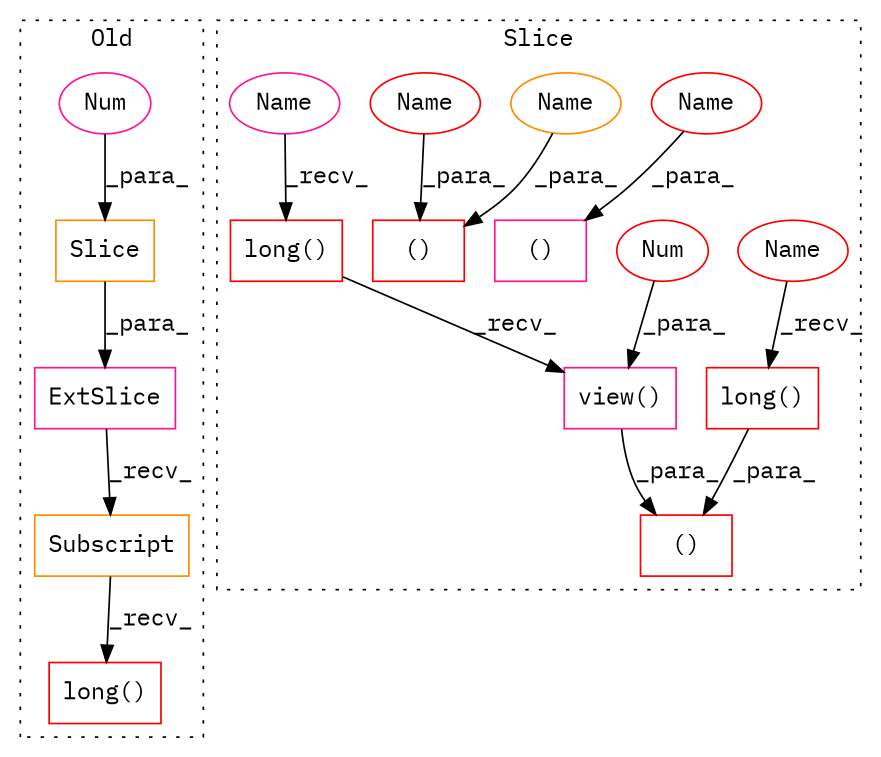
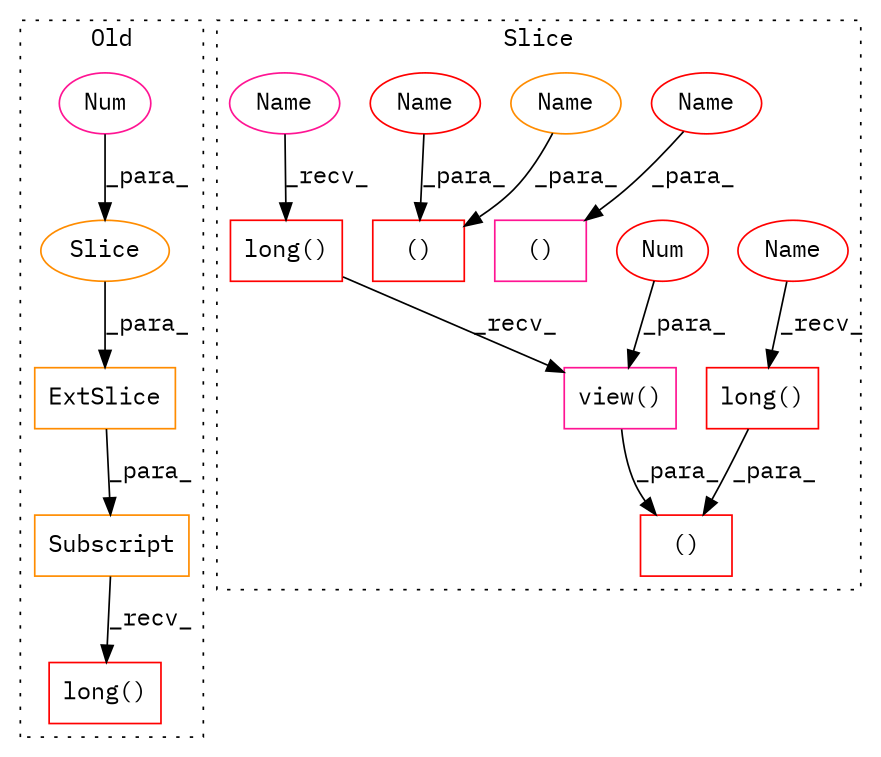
node "Slice": shape box -> ellipse
node "ExtSlice": color deeppink -> darkorange
edge "ExtSlice" -> "Subscript": label "_recv_" -> "_para_"
